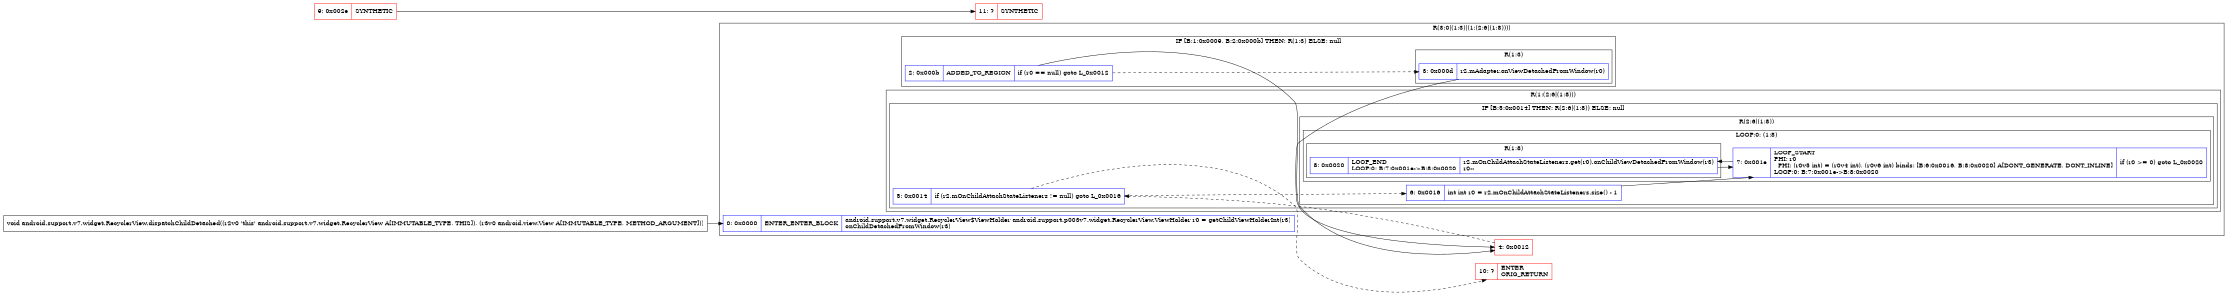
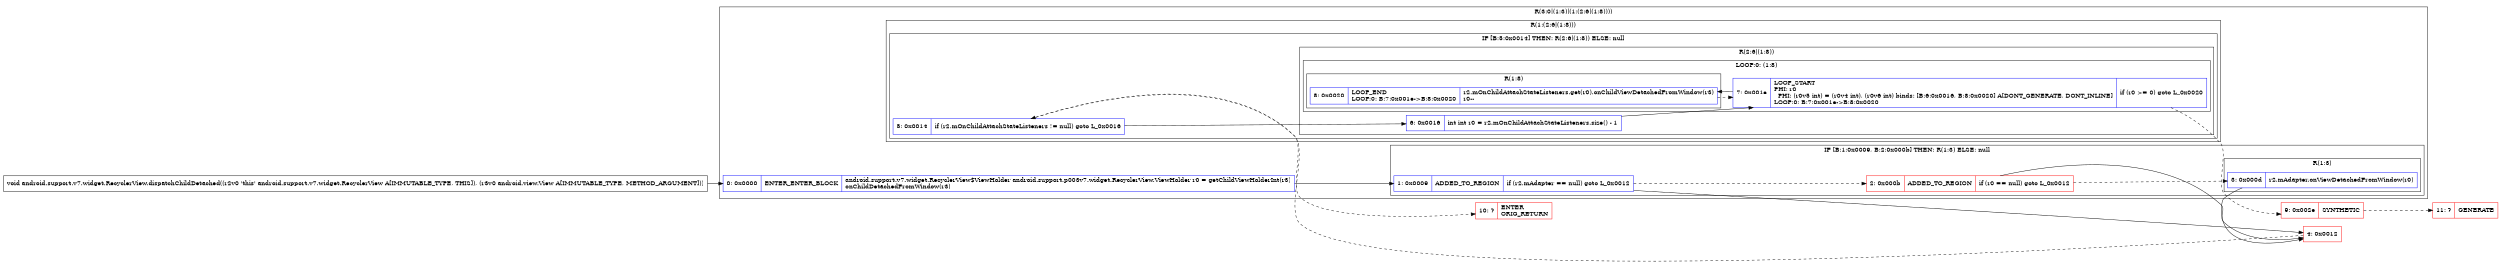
edge "9: 0x002e" -> "11: ?": style solid -> dashed
node "11: ?": text "SYNTHETIC" -> "GENERATE"
node "2: 0x000b": color blue -> red
edge "7: 0x001e" -> "9: 0x002e": added
edge "8: 0x0020" -> "7: 0x001e": style solid -> dashed
node "1: 0x0009": added
edge "5: 0x0014" -> "6: 0x0016": style dashed -> solid
